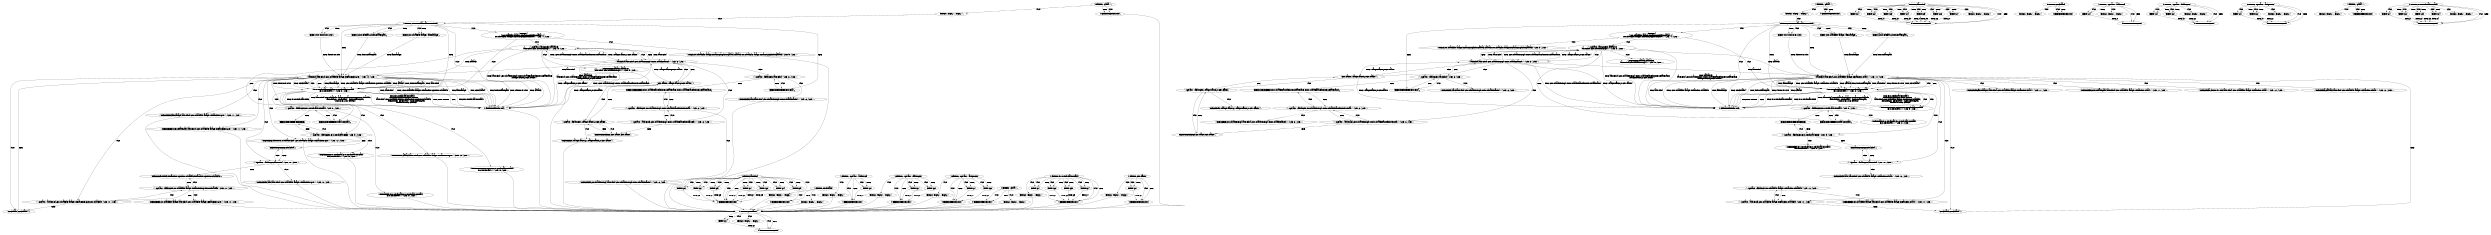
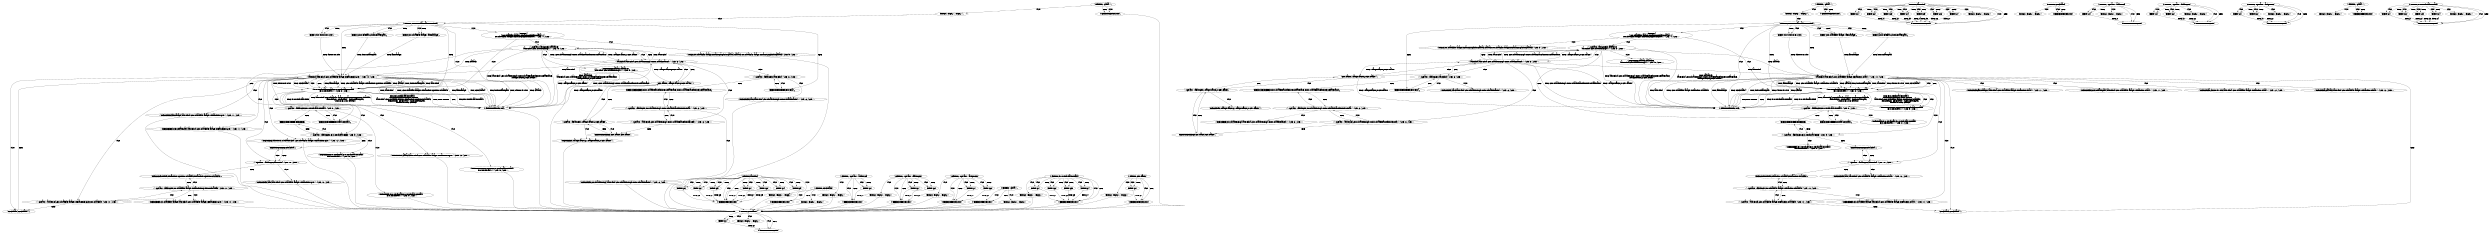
node "(FIELD_IDENTIFIER,RenameDownloadFile,RenameDownloadFile)": added
